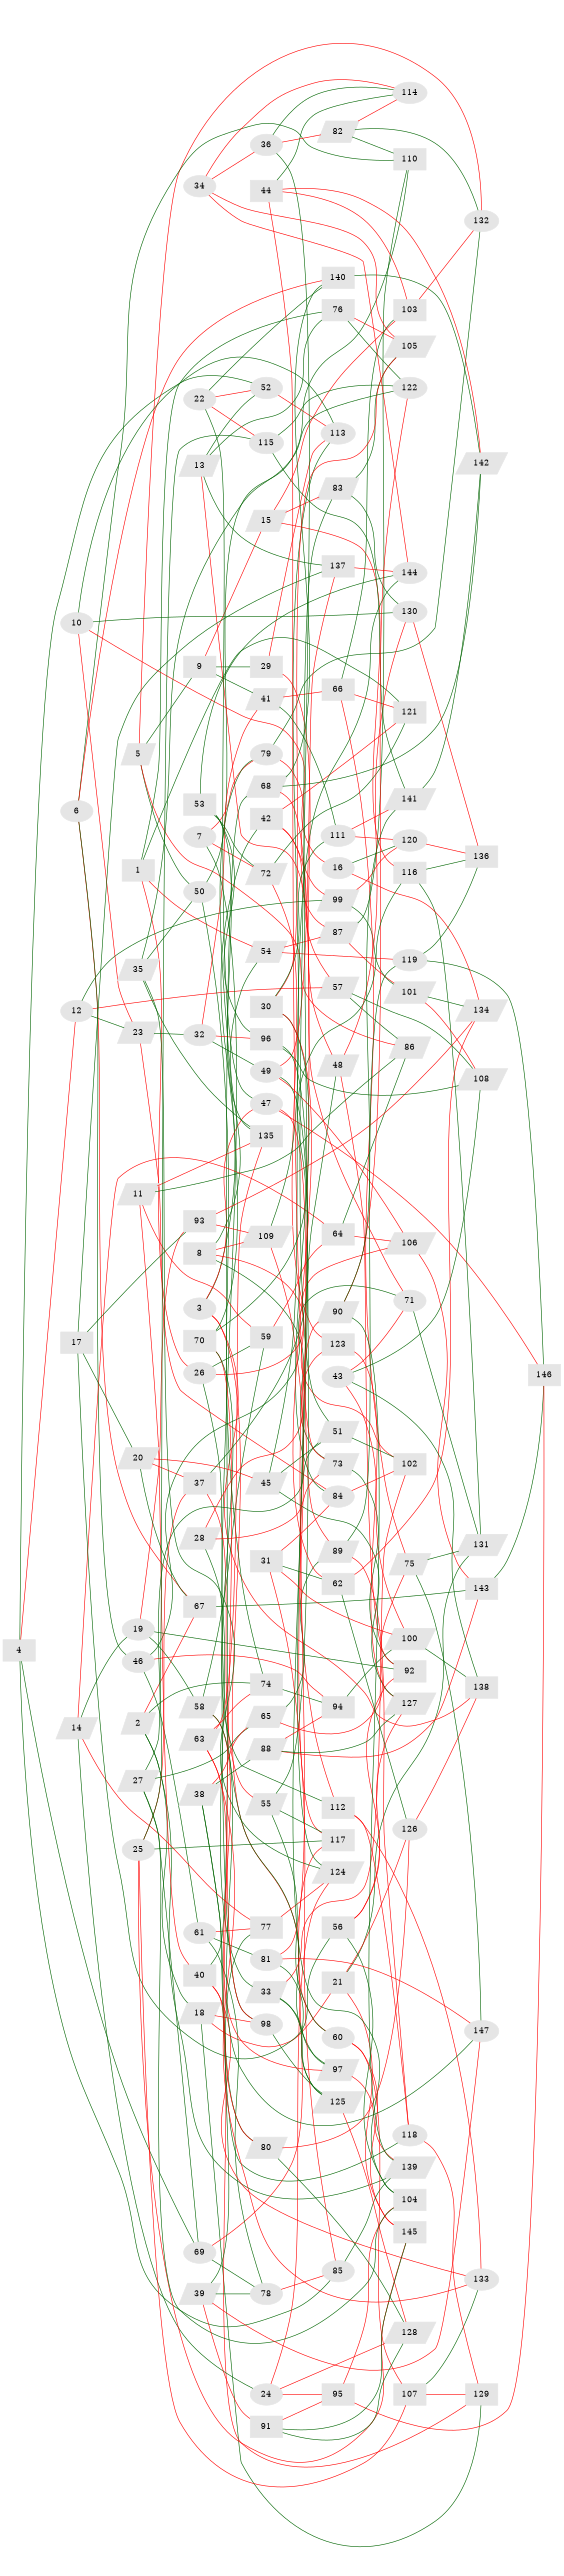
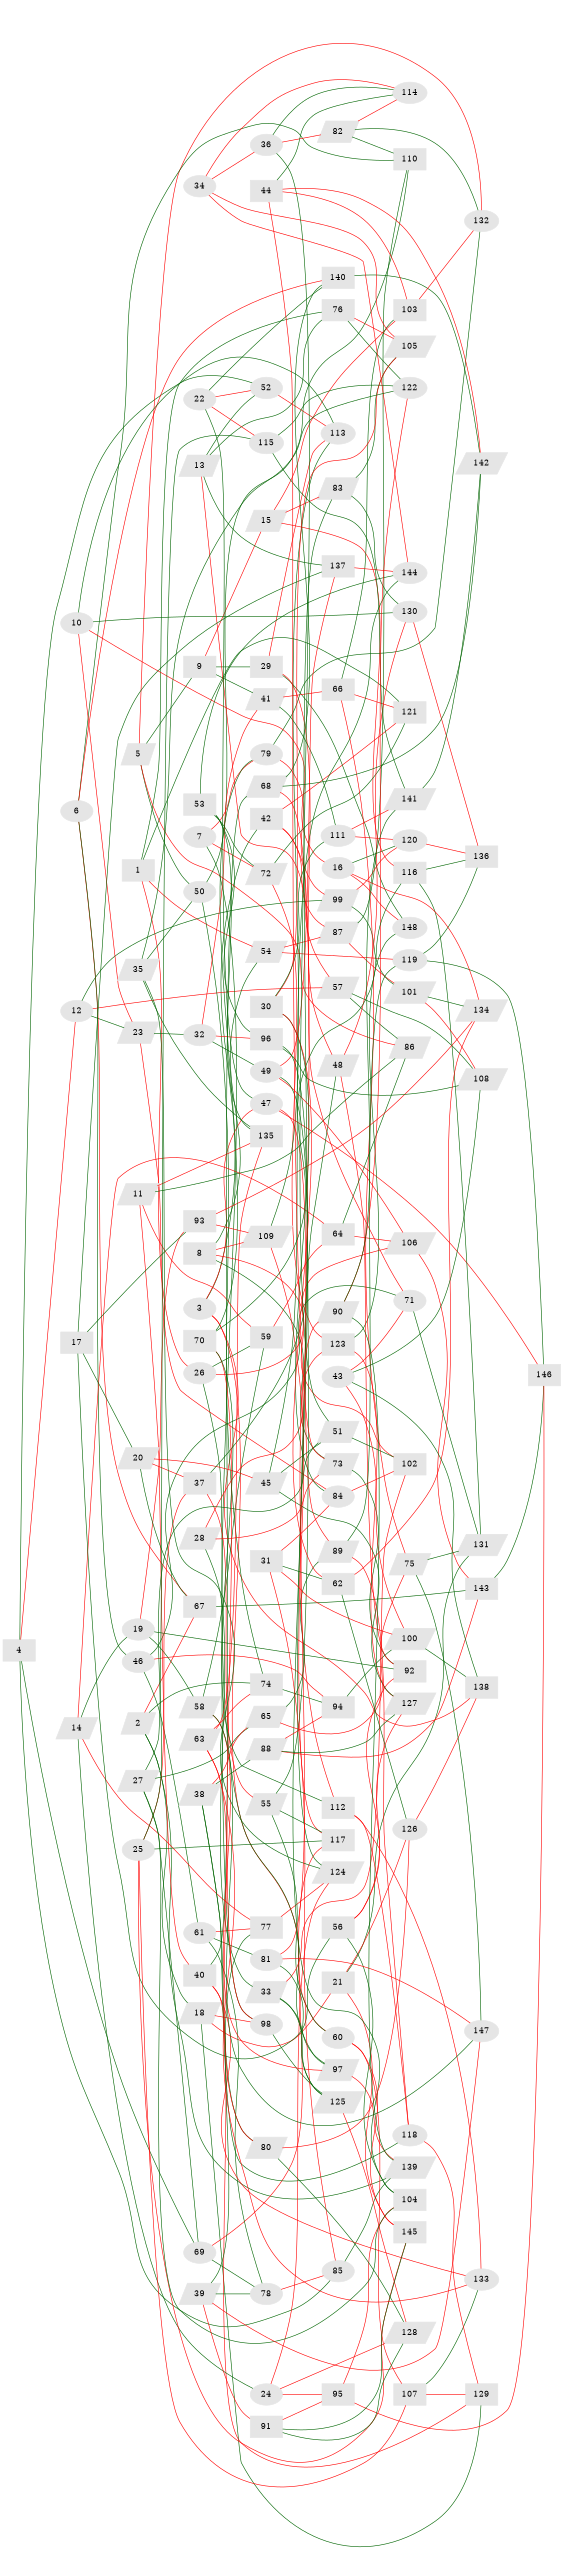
node "148": added
